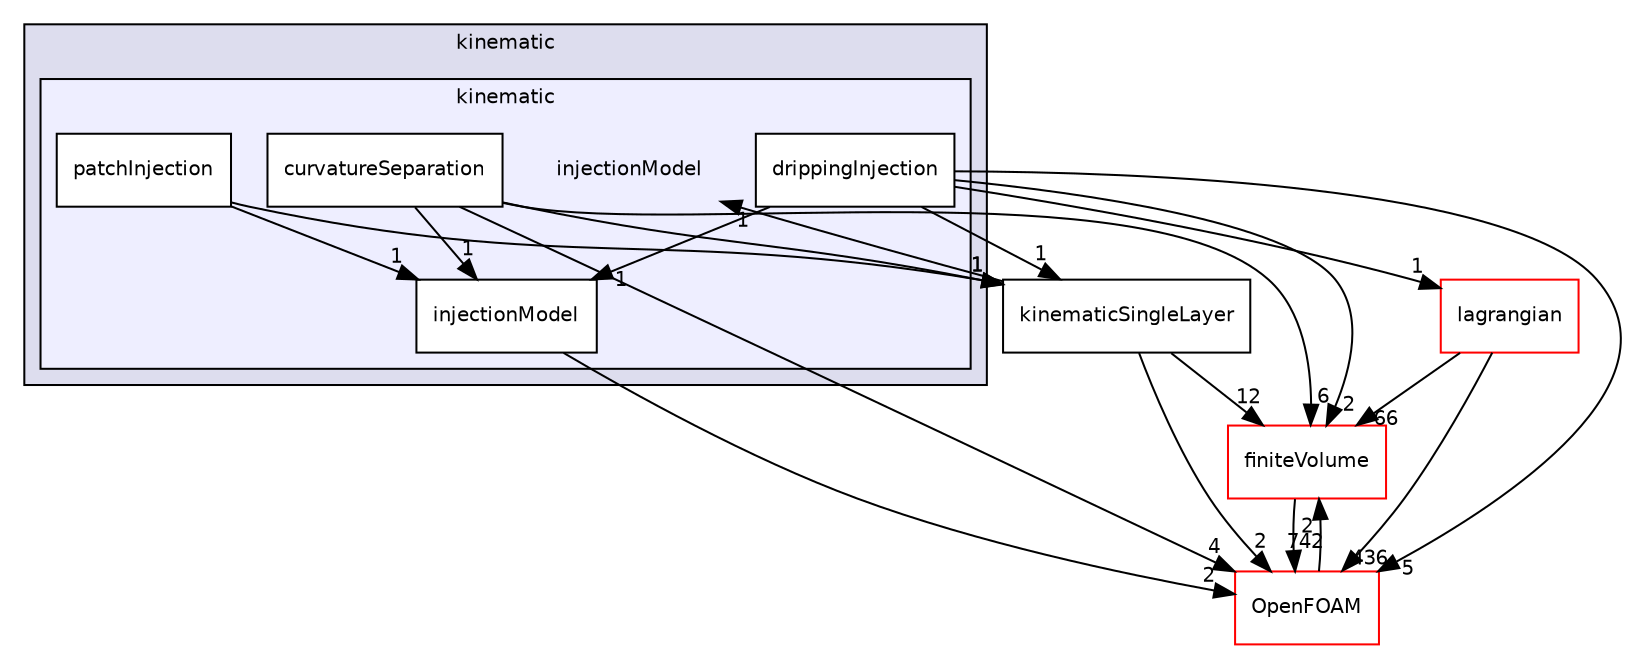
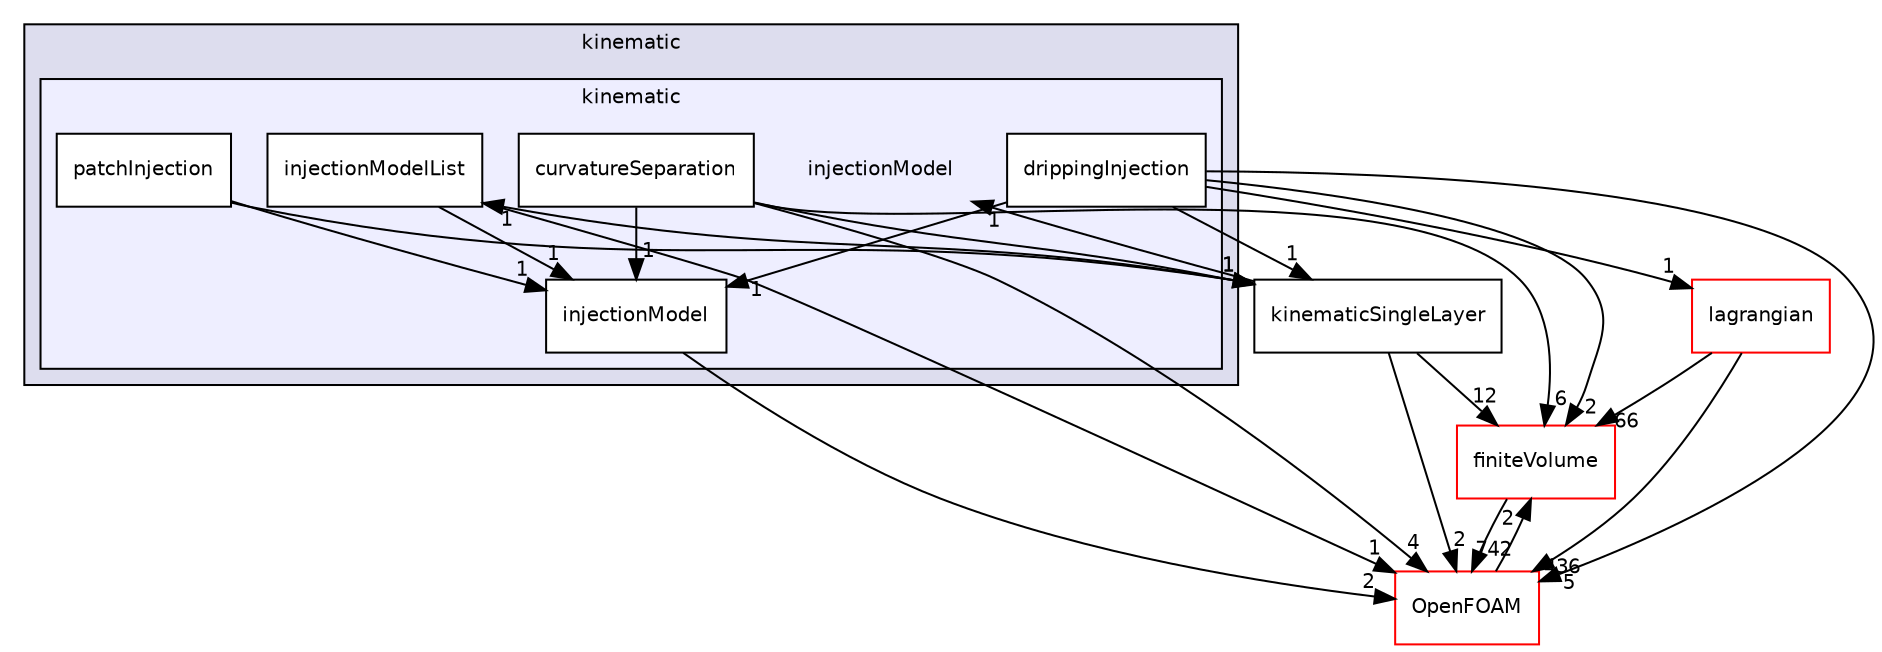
node "injectionModelList": added
